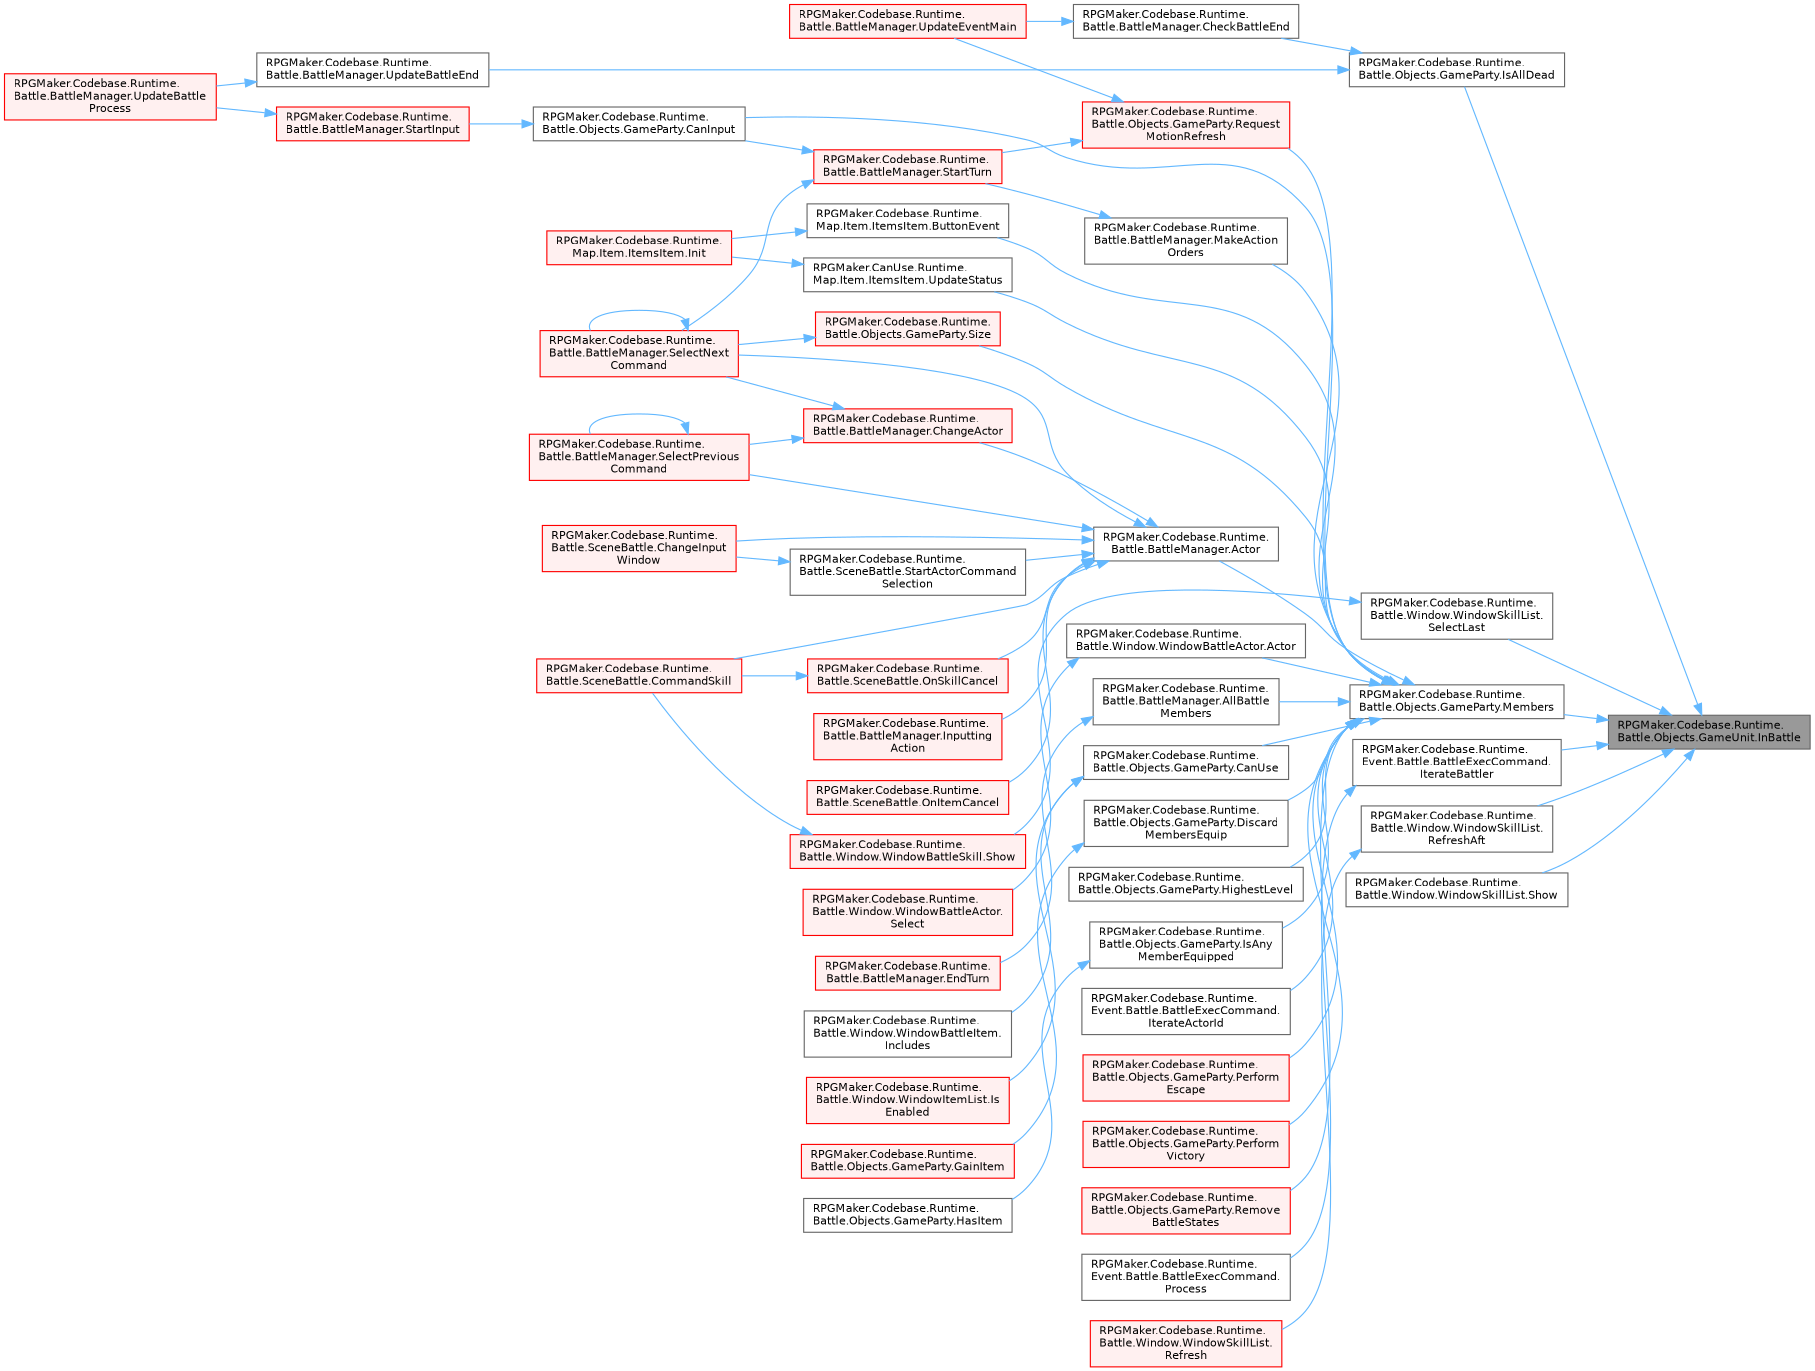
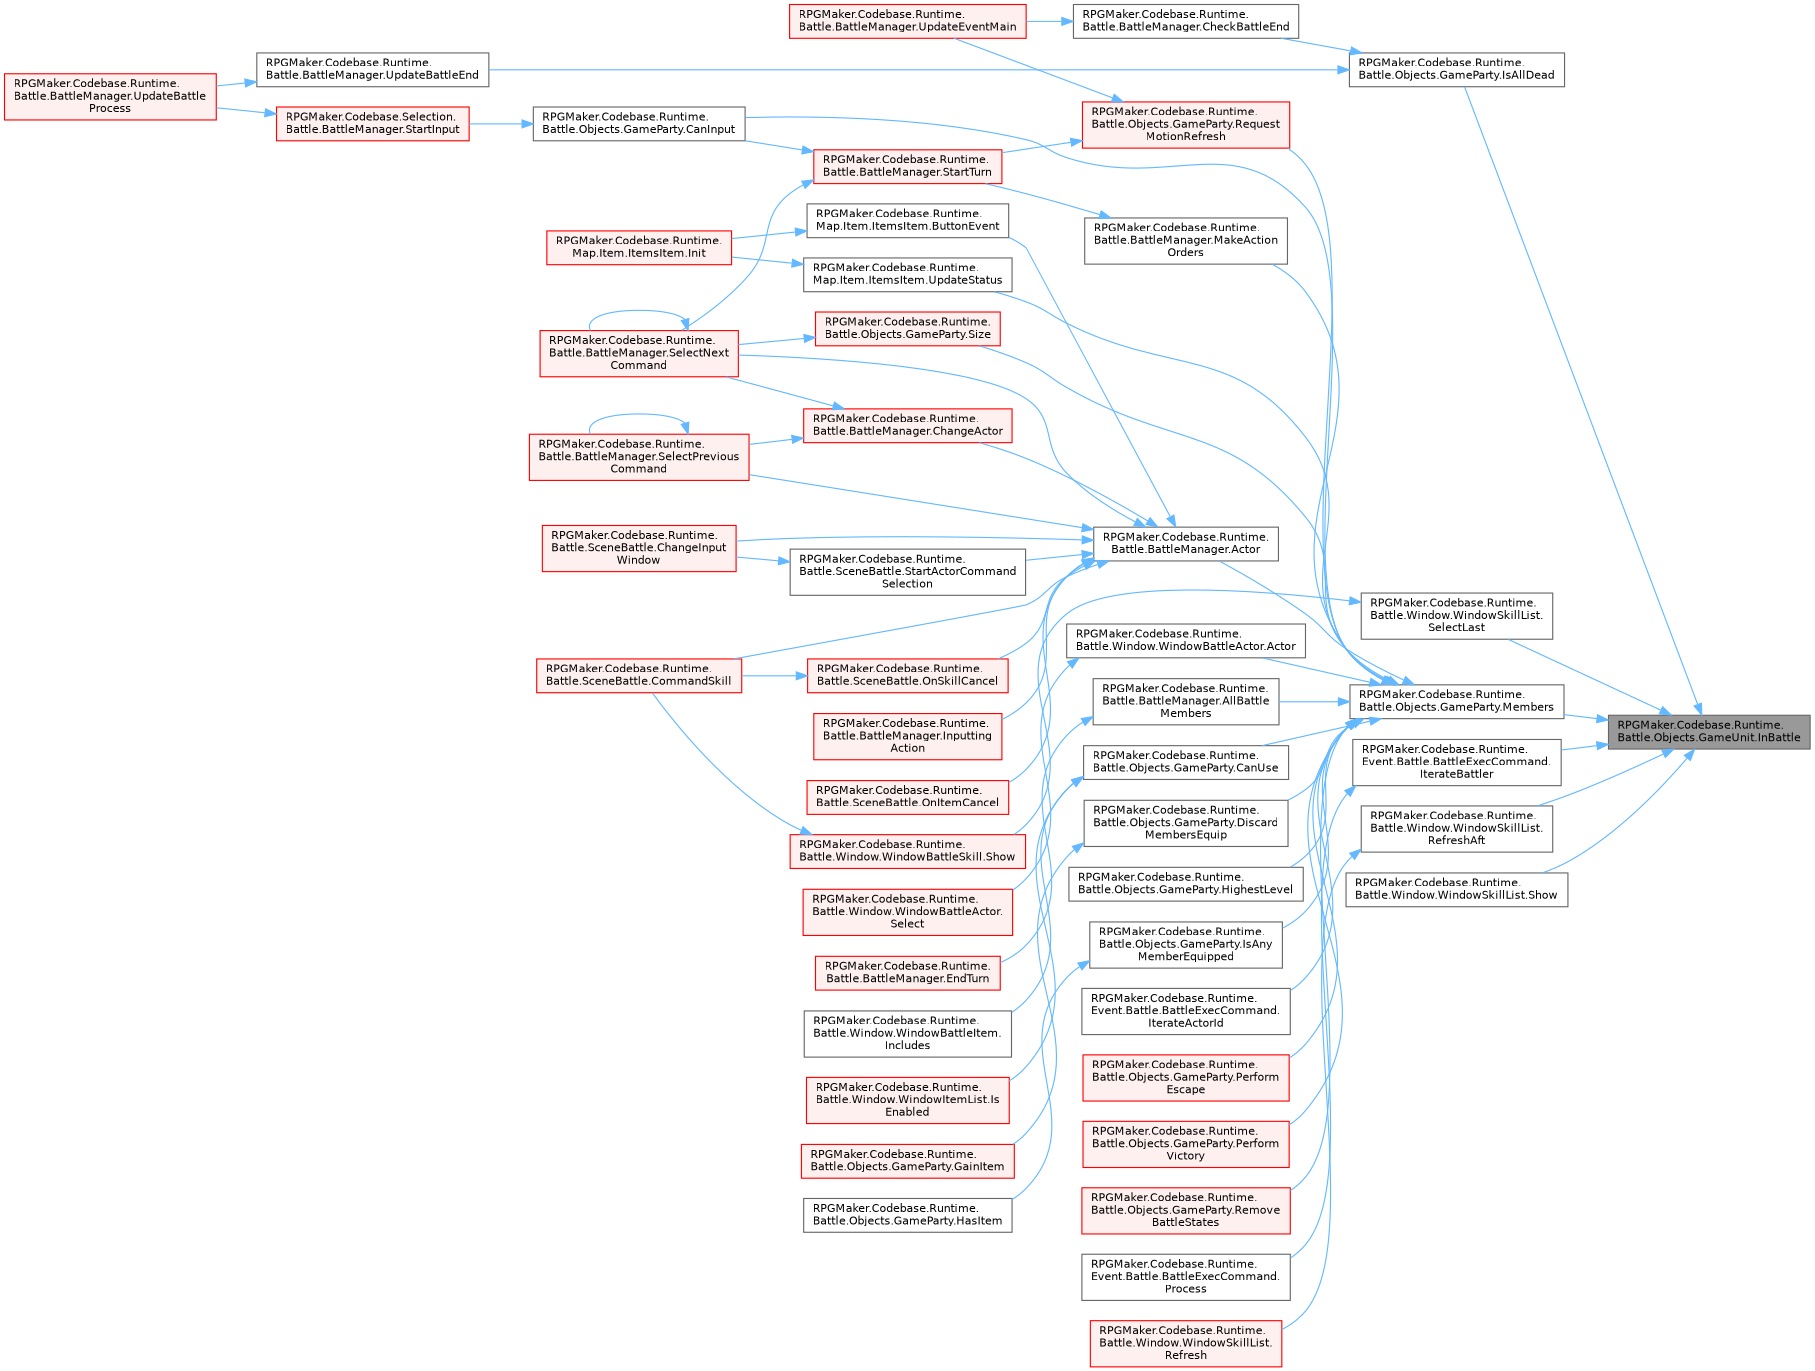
node "RPGMaker.Codebase.Runtime. Battle.BattleManager.StartInput": label "RPGMaker.Codebase.Runtime. Battle.BattleManager.StartInput" -> "RPGMaker.Codebase.Selection. Battle.BattleManager.StartInput"
node "RPGMaker.CanUse.Runtime. Map.Item.ItemsItem.UpdateStatus": label "RPGMaker.CanUse.Runtime. Map.Item.ItemsItem.UpdateStatus" -> "RPGMaker.Codebase.Runtime. Map.Item.ItemsItem.UpdateStatus"
edge "RPGMaker.Codebase.Runtime. Map.Item.ItemsItem.ButtonEvent" -> "RPGMaker.Codebase.Runtime. Battle.Objects.GameParty.Members": now "RPGMaker.Codebase.Runtime. Map.Item.ItemsItem.ButtonEvent" -> "RPGMaker.Codebase.Runtime. Battle.BattleManager.Actor"
